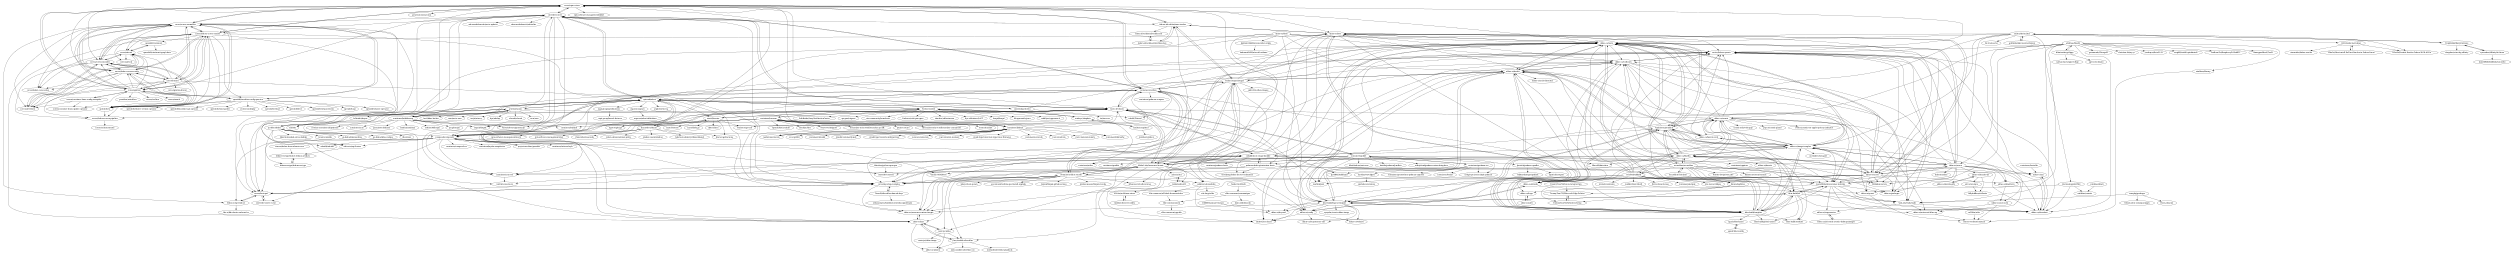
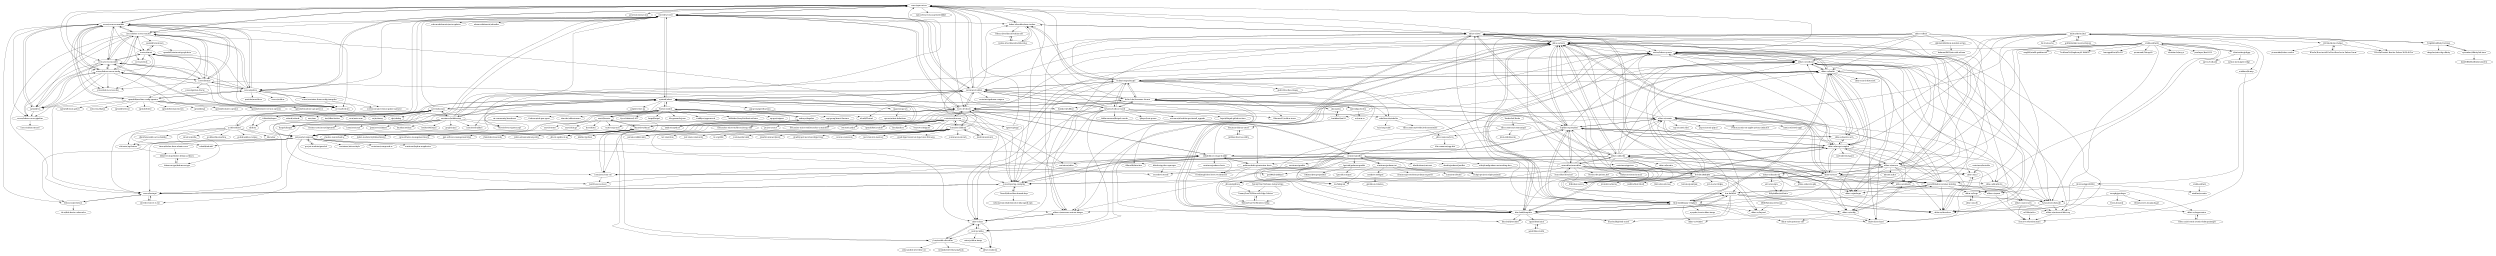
edge "containers/toolbox" -> "fedora-silverblue/issue-tracker": added
node "coreos/mantle": removed
node "pop-os/cosmic-files": added
